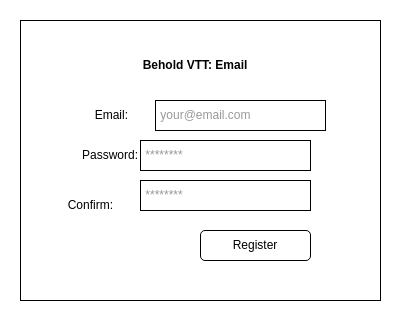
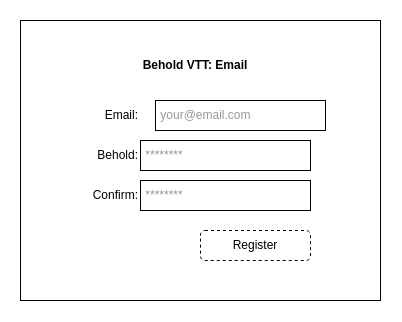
node "Email:": moved (96, 116) -> (106, 116)
node "Password:": label "Password:" -> "Behold:"
node "Confirm:": moved (81, 206) -> (106, 196)
node "Register": style solid -> dashed
